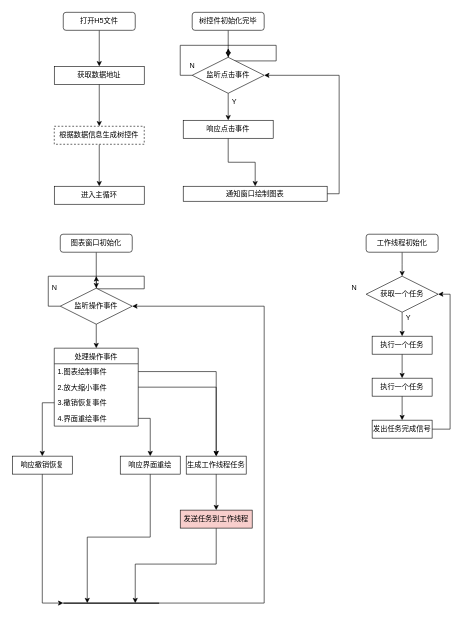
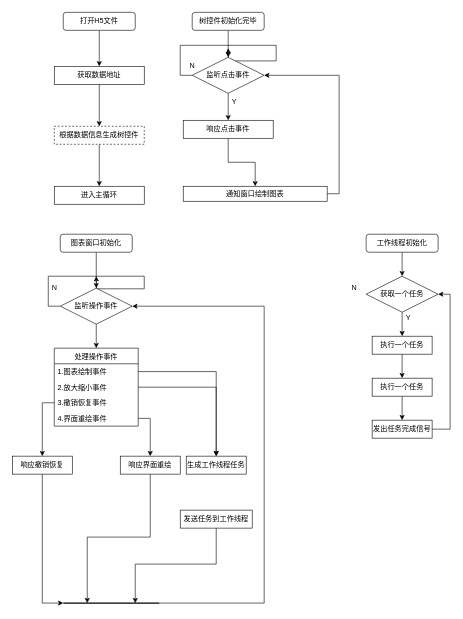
edge "生成工作线程任务" -> "发送任务到工作线程": removed
node "发送任务到工作线程": fillcolor #f8cecc -> #ffffff
